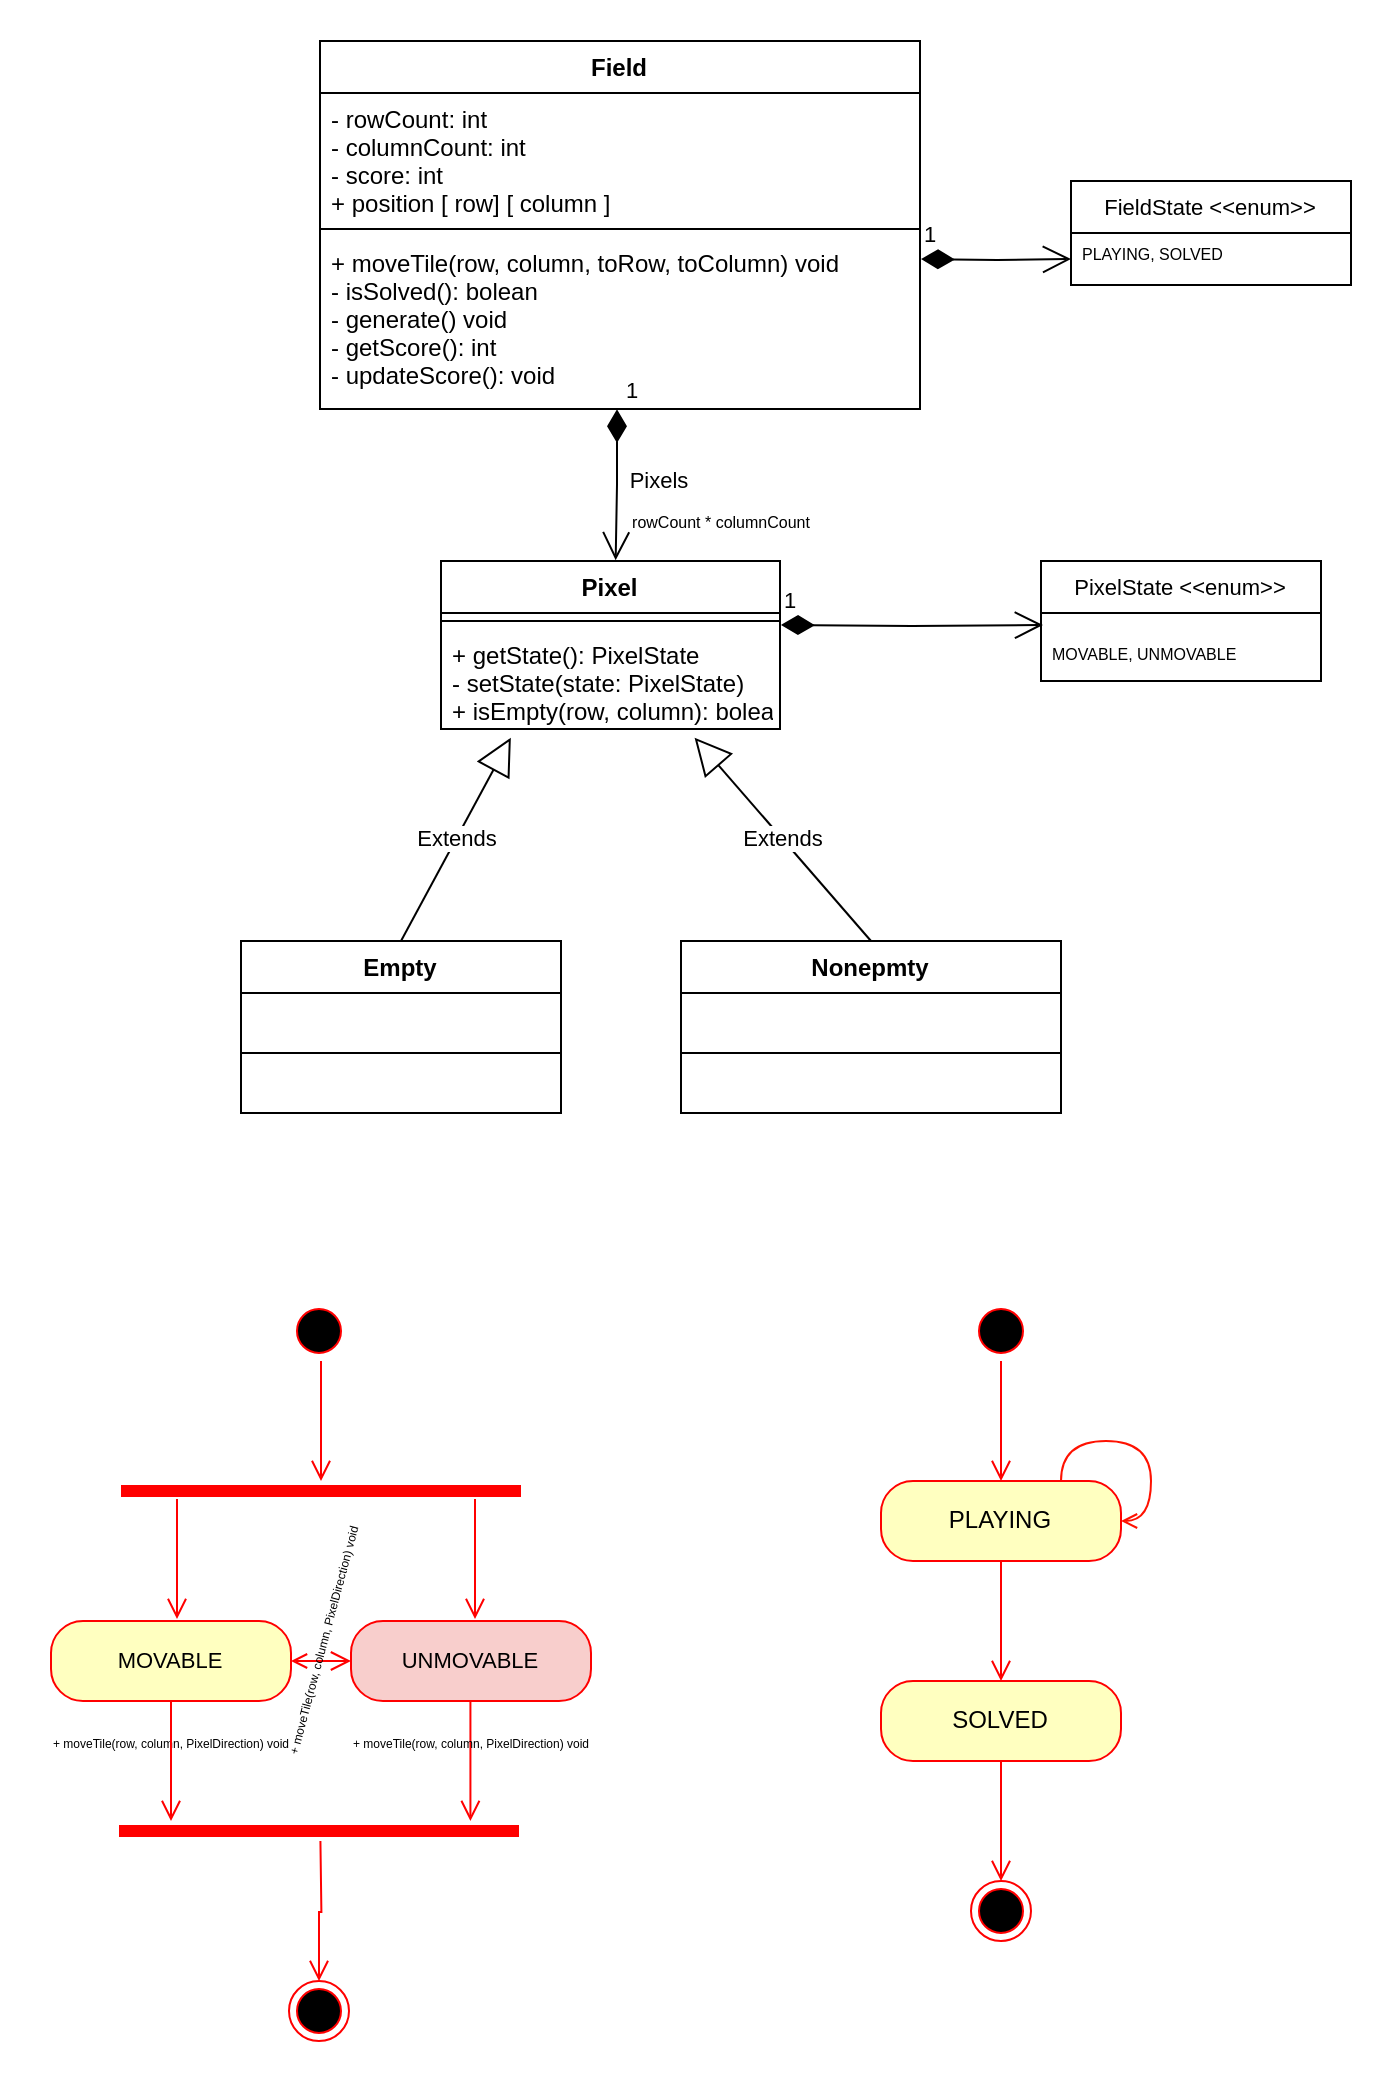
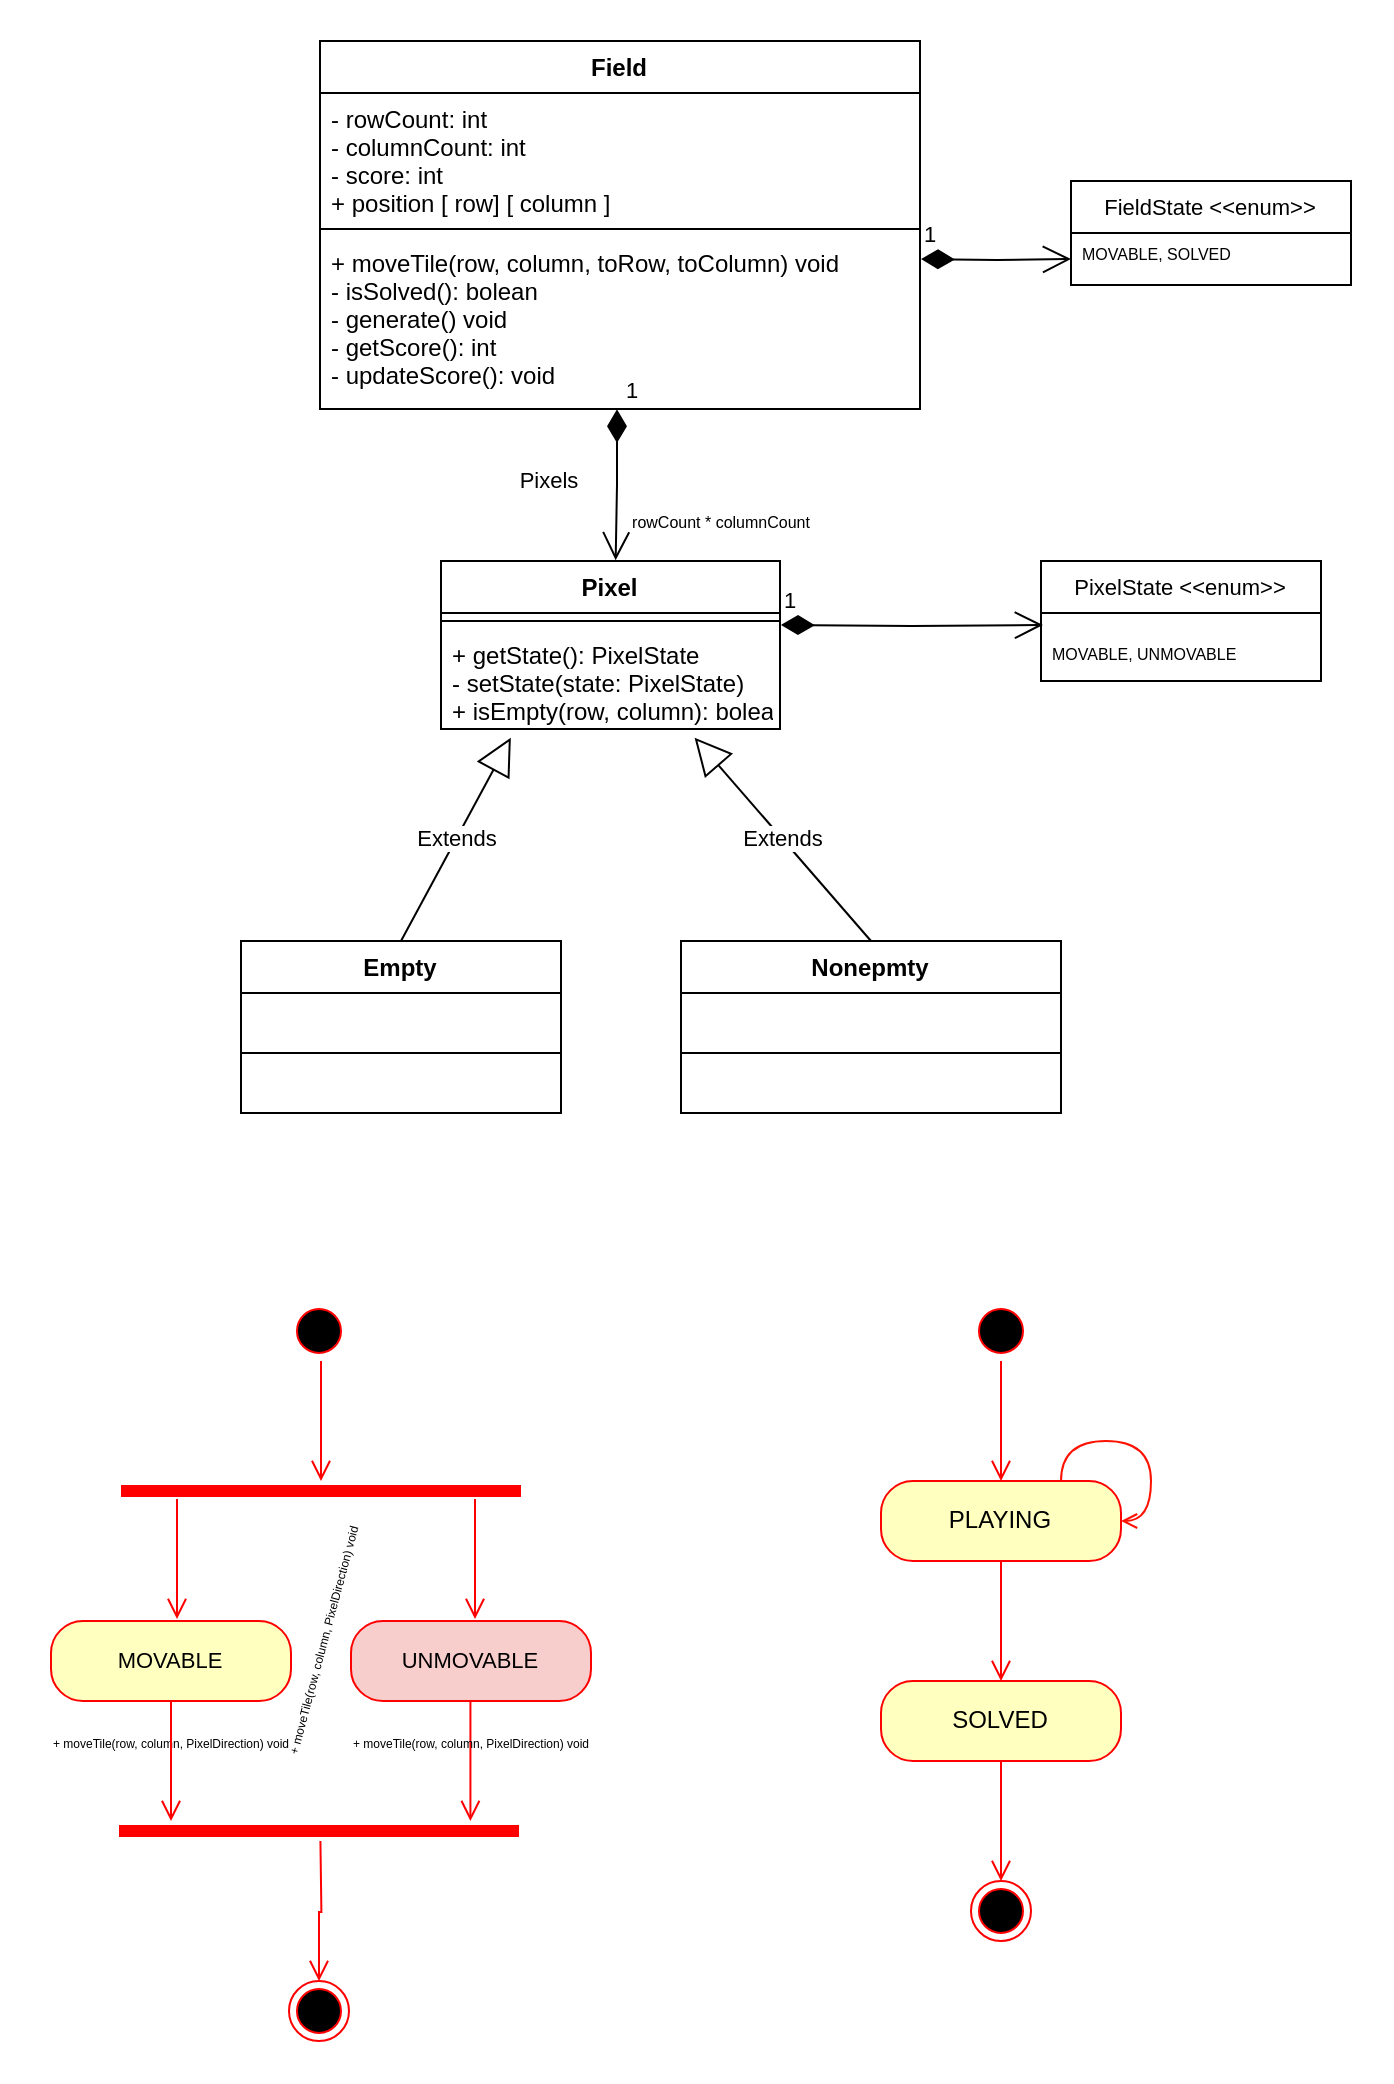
node "PLAYING, SOLVED": label "PLAYING, SOLVED" -> "MOVABLE, SOLVED"
node "Pixels": moved (659, 481) -> (549, 481)
edge "MOVABLE" -- "UNMOVABLE": removed
